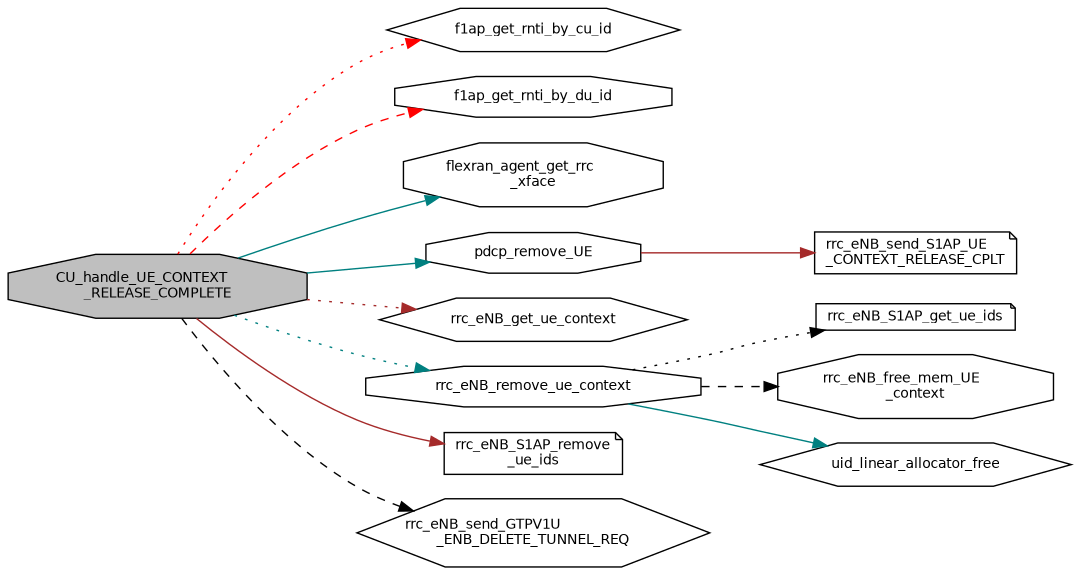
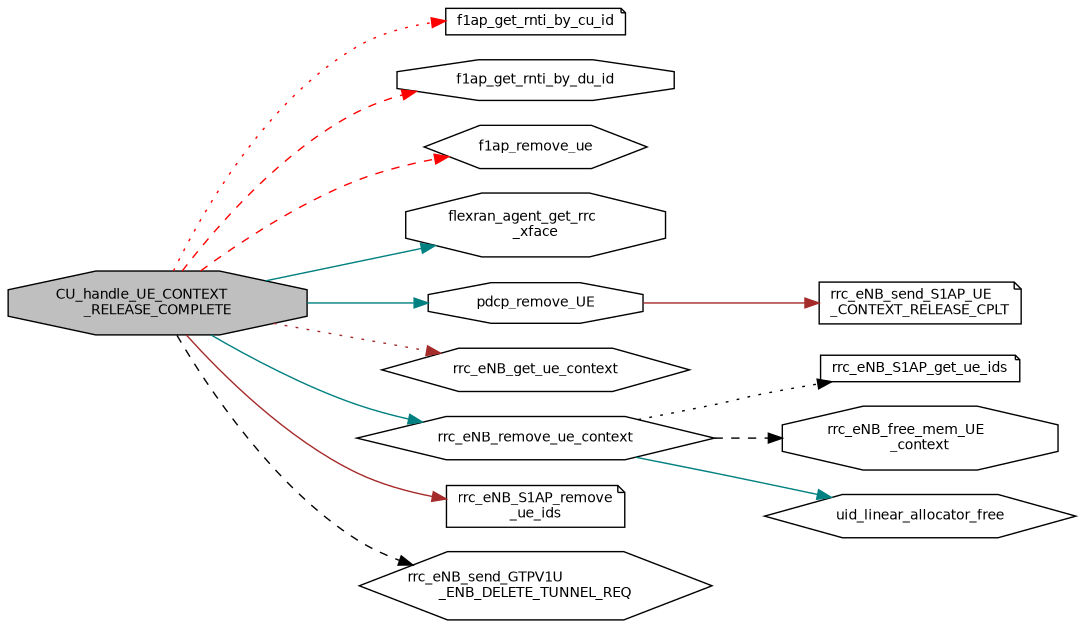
node "f1ap_get_rnti_by_cu_id": shape hexagon -> note
node "f1ap_remove_ue": added
edge "CU_handle_UE_CONTEXT _RELEASE_COMPLETE" -> "rrc_eNB_remove_ue_context": style dotted -> solid
node "rrc_eNB_remove_ue_context": shape octagon -> hexagon
